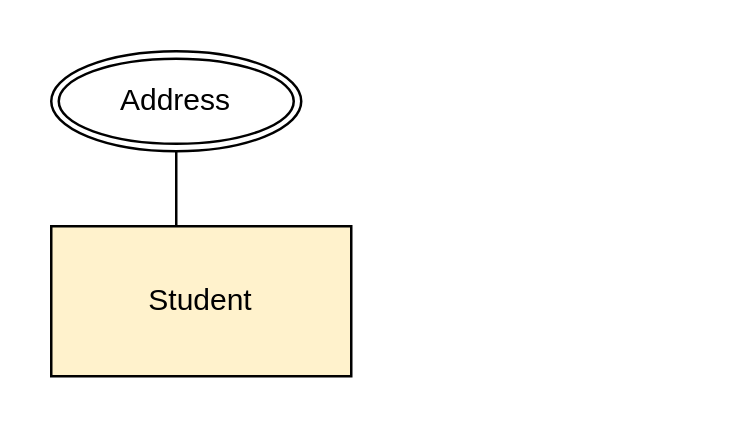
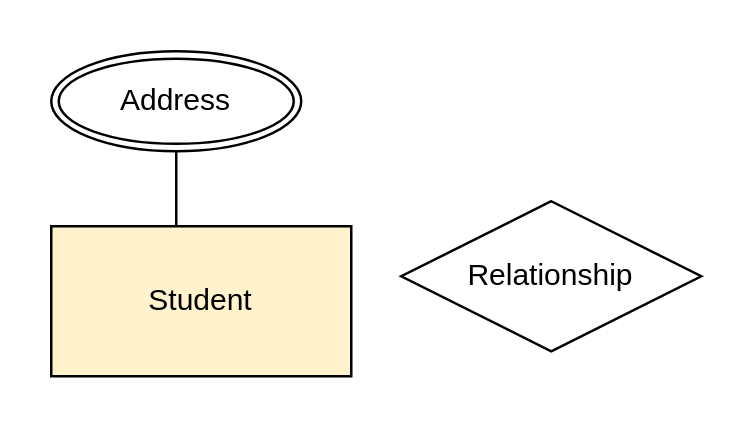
node "Relationship": added
